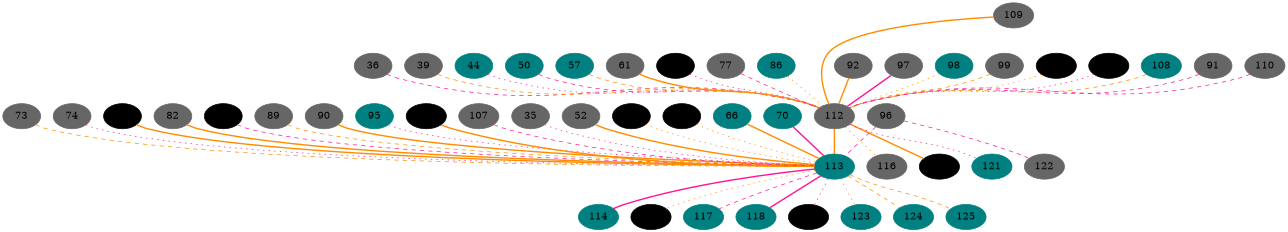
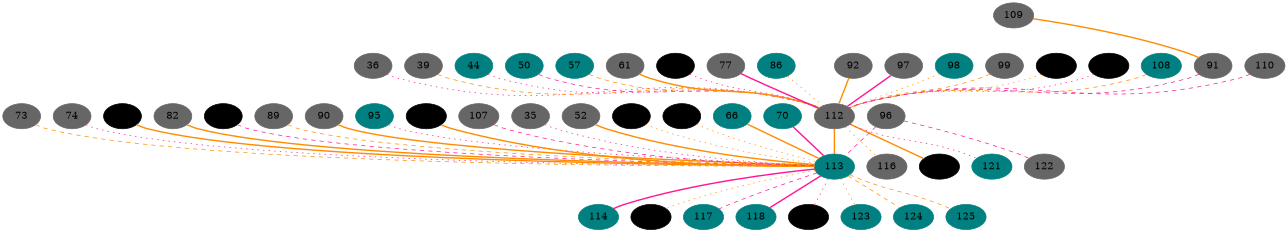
edge "109" -- "112": now "109" -- "91"
edge "77" -- "112": style dashed -> bold
edge "36" -- "112": style dashed -> dotted
